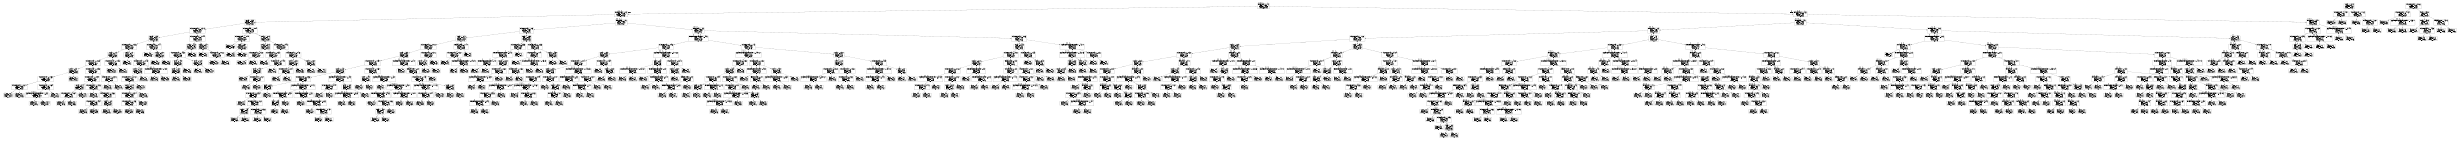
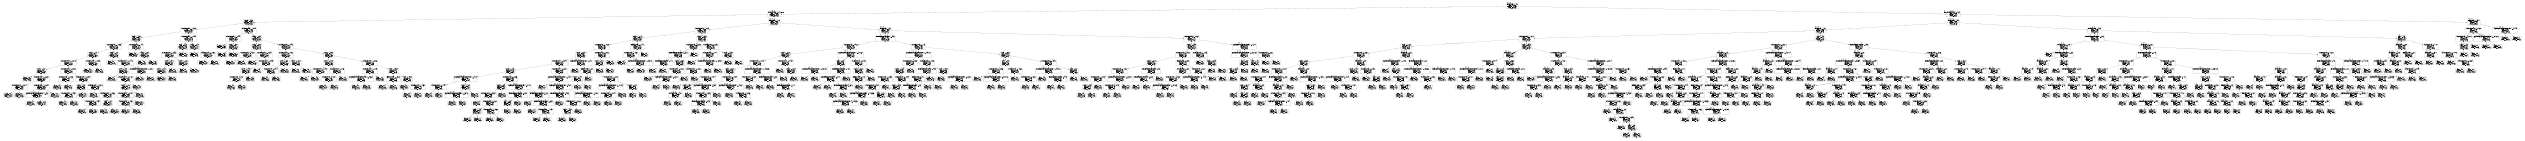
node "Words <= 191.5 mse = 0.0 samples = 898 value = -0.224": added
